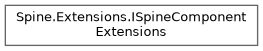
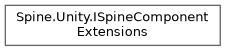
node "Spine.Extensions.ISpineComponent Extensions": label "Spine.Extensions.ISpineComponent Extensions" -> "Spine.Unity.ISpineComponent Extensions"
